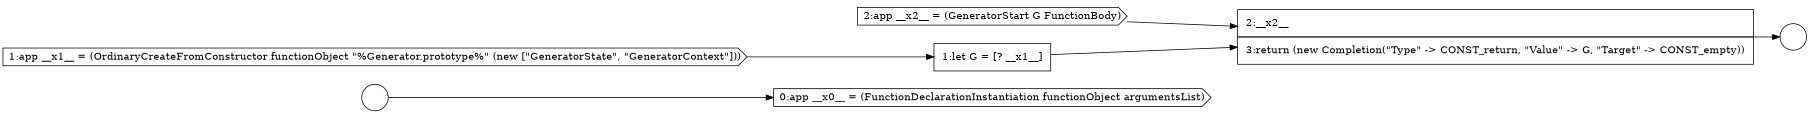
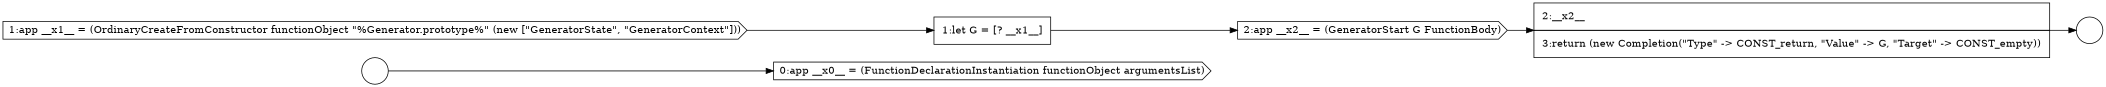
edge "1:let G = [? __x1__]" -> "2:__x2__": now "1:let G = [? __x1__]" -> "2:app __x2__ = (GeneratorStart G FunctionBody)"
